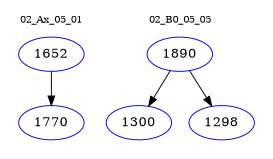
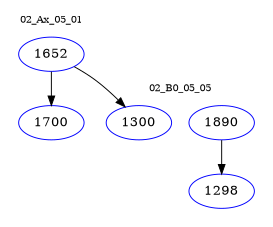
edge "1890" -> "1300": now "1652" -> "1300"
node "1770": label "1770" -> "1700"
